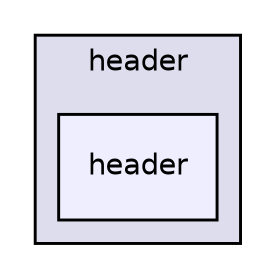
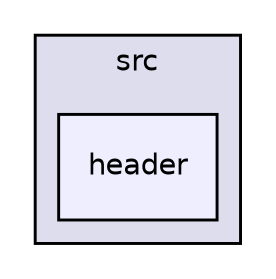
cluster "header": label "header" -> "src"
